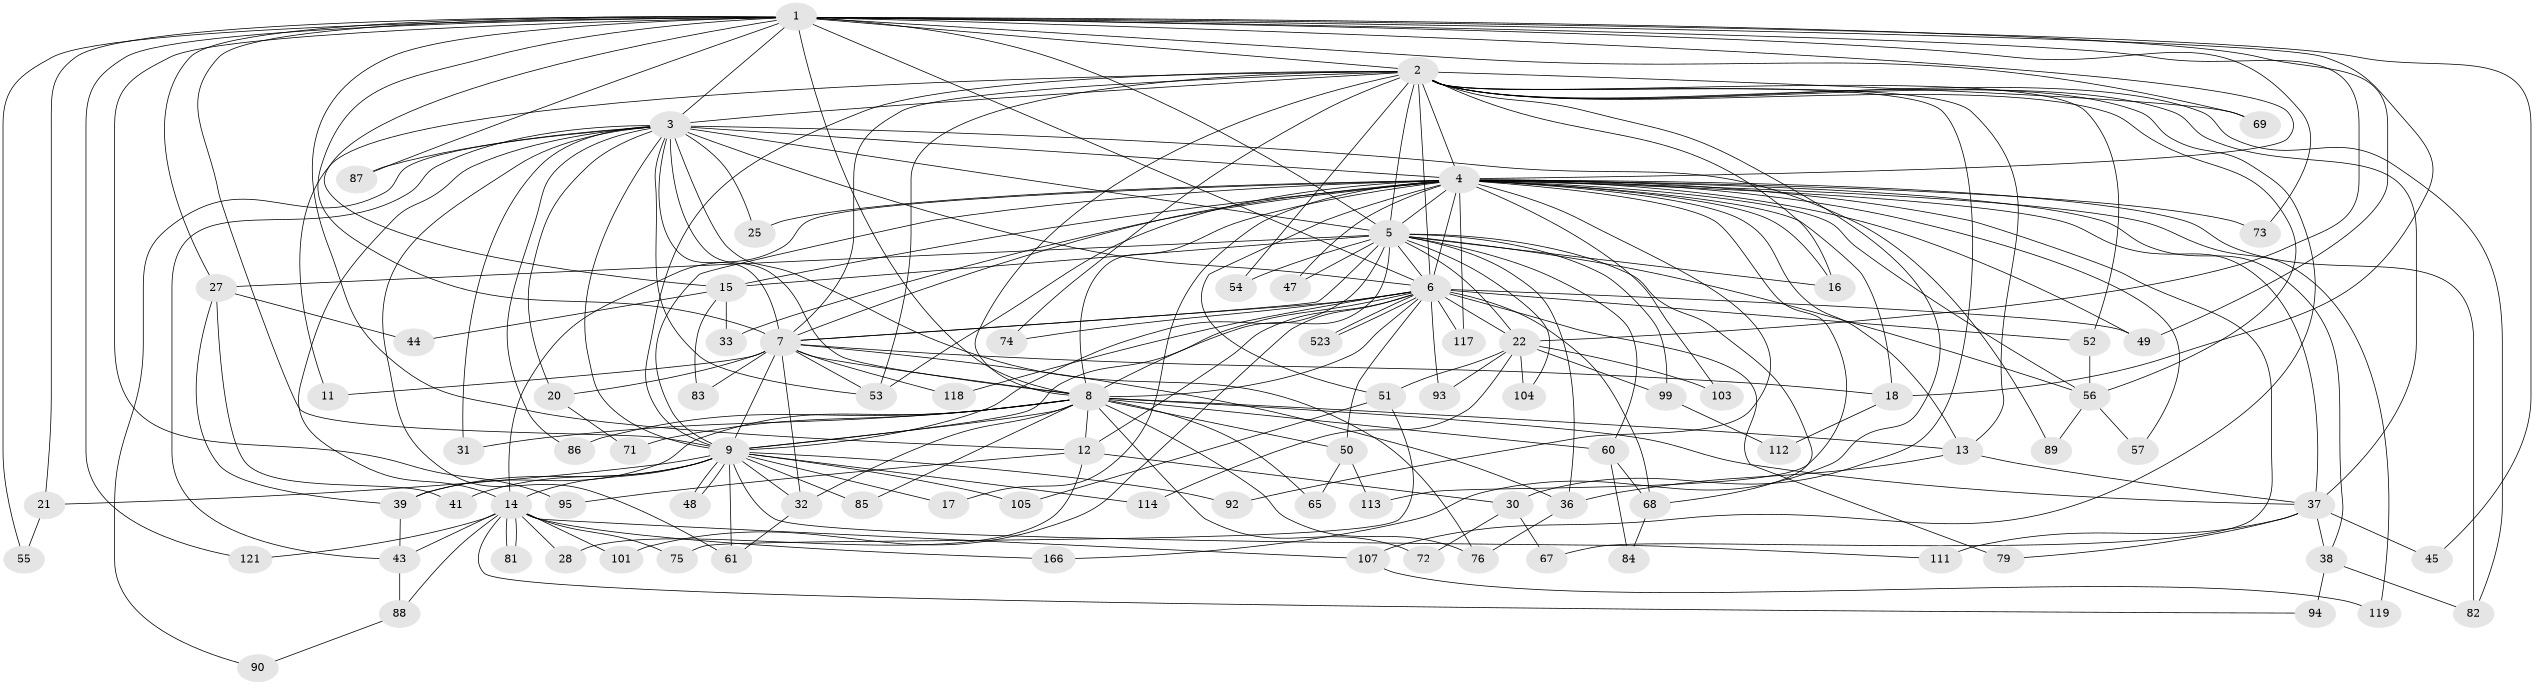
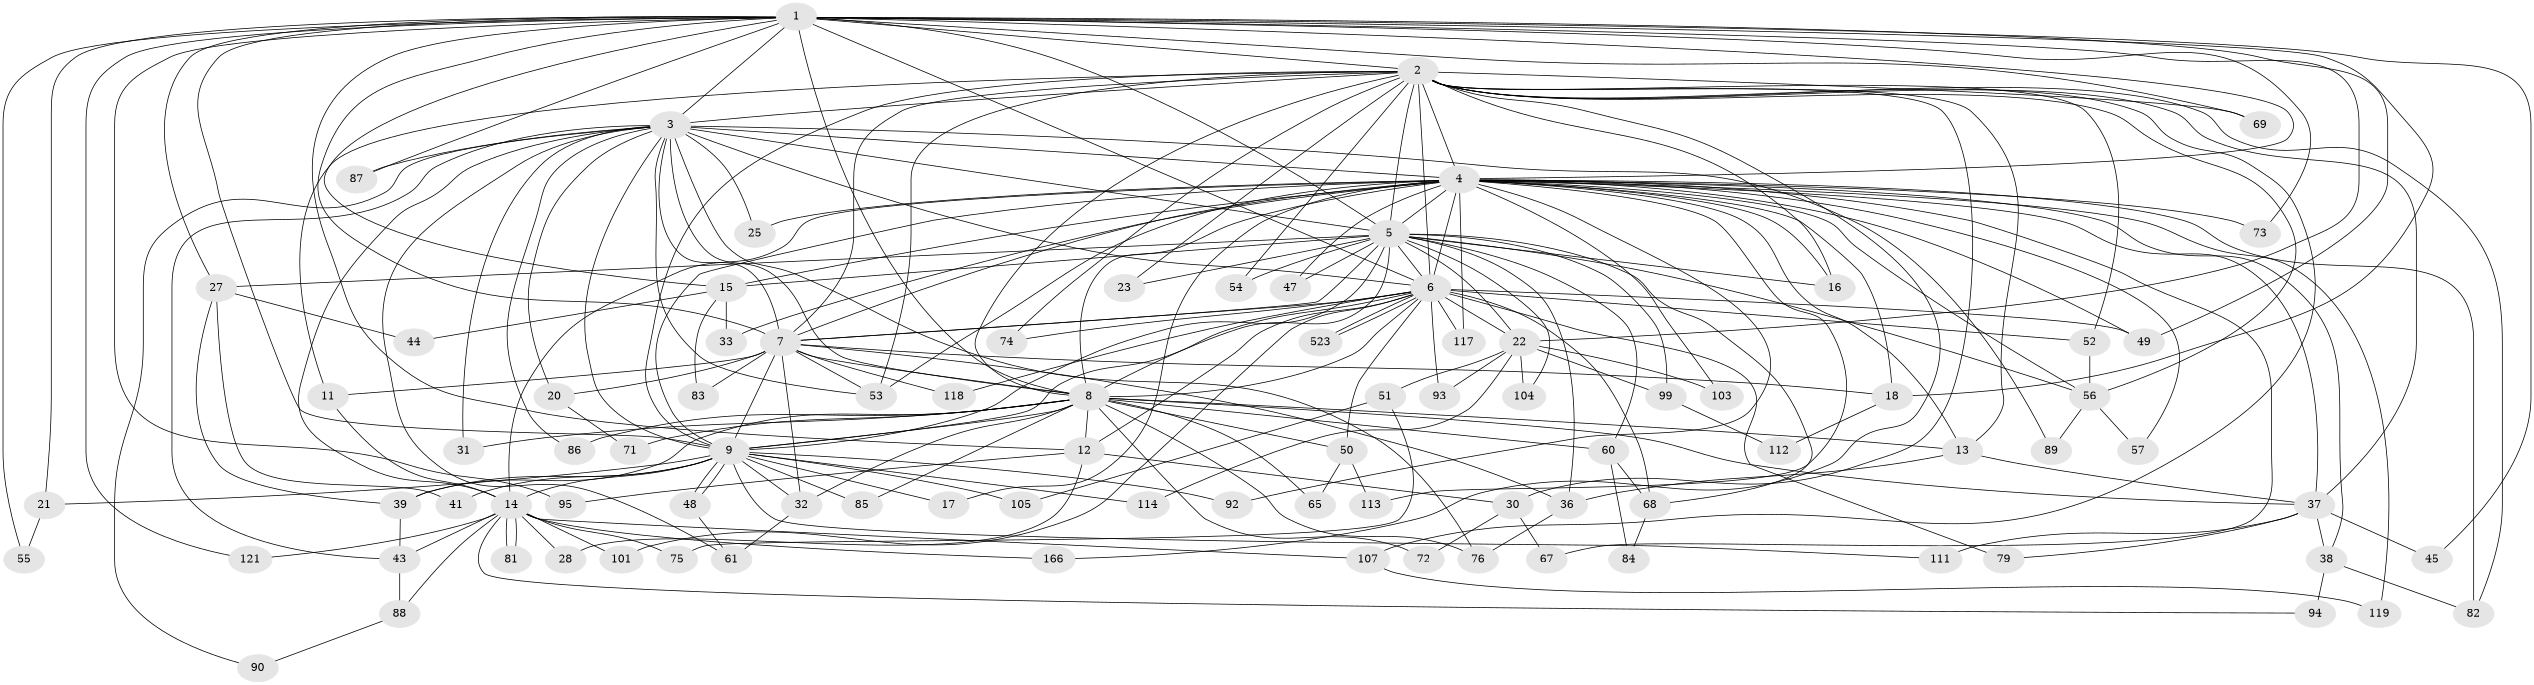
edge "4" -- "51": removed
node "23": added
edge "11" -- "14": added
edge "9" -- "61": now "48" -- "61"
